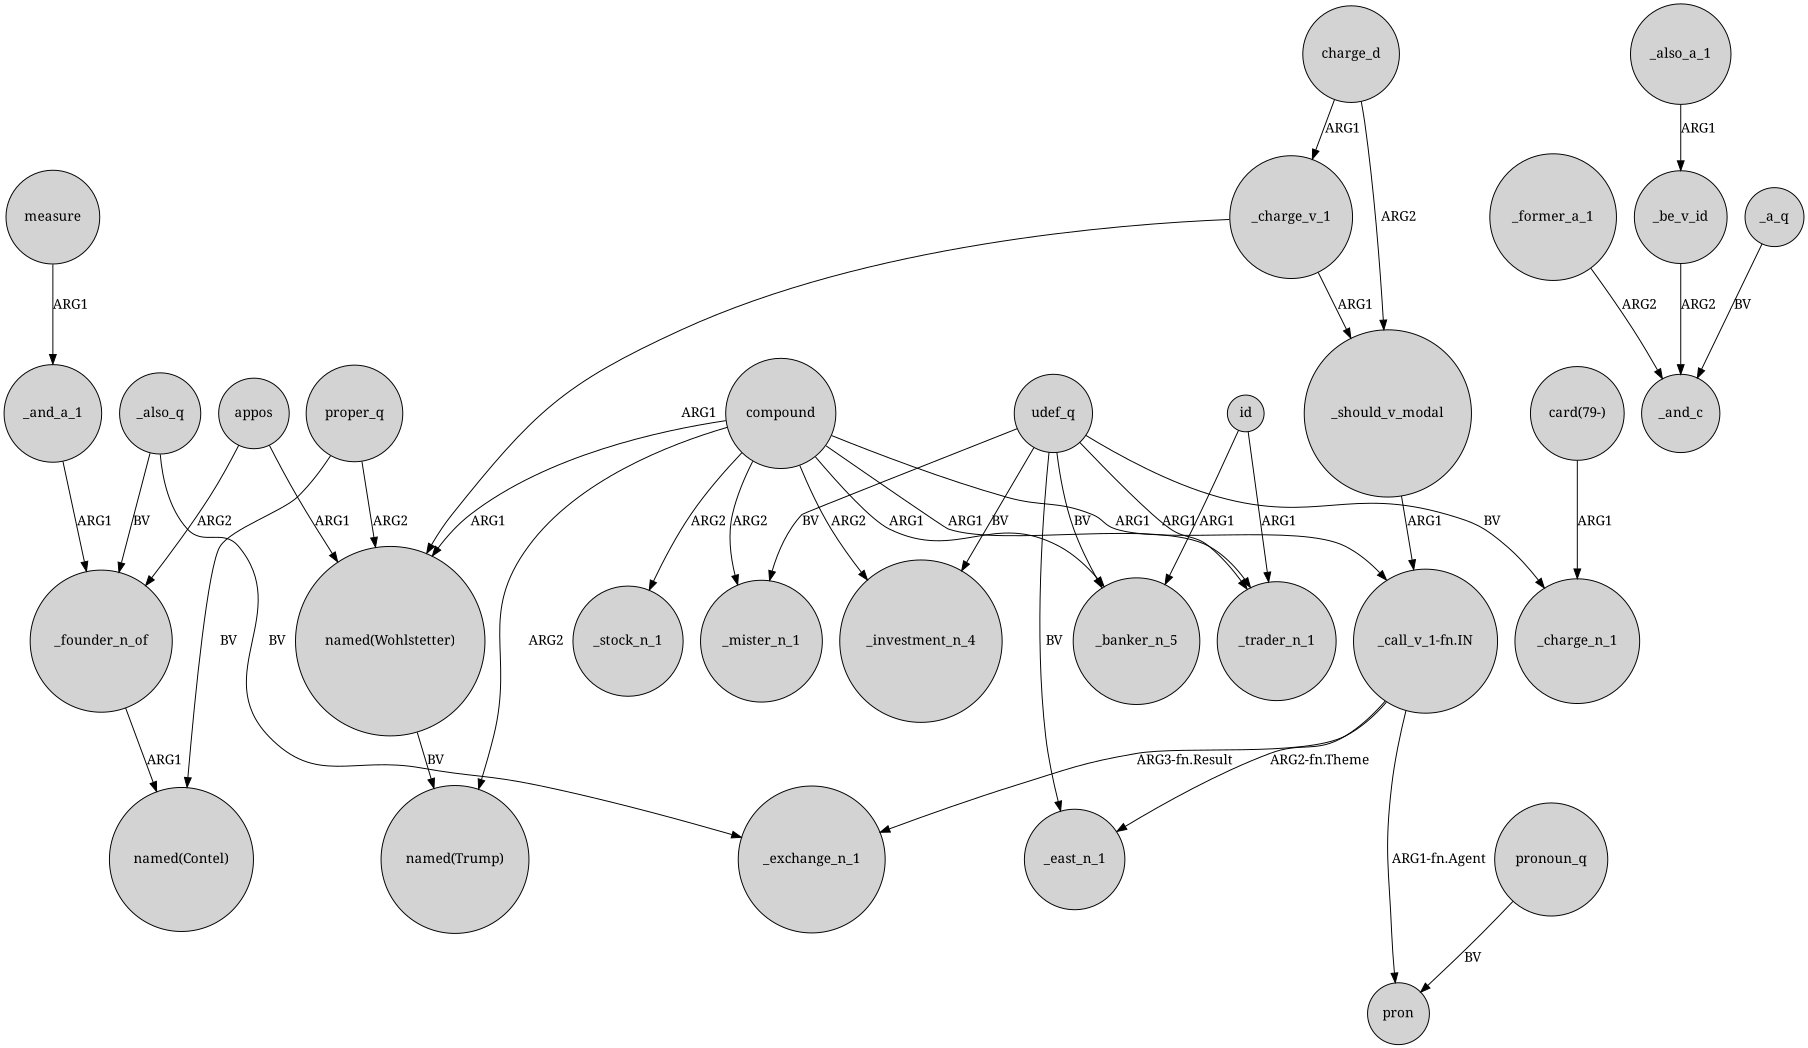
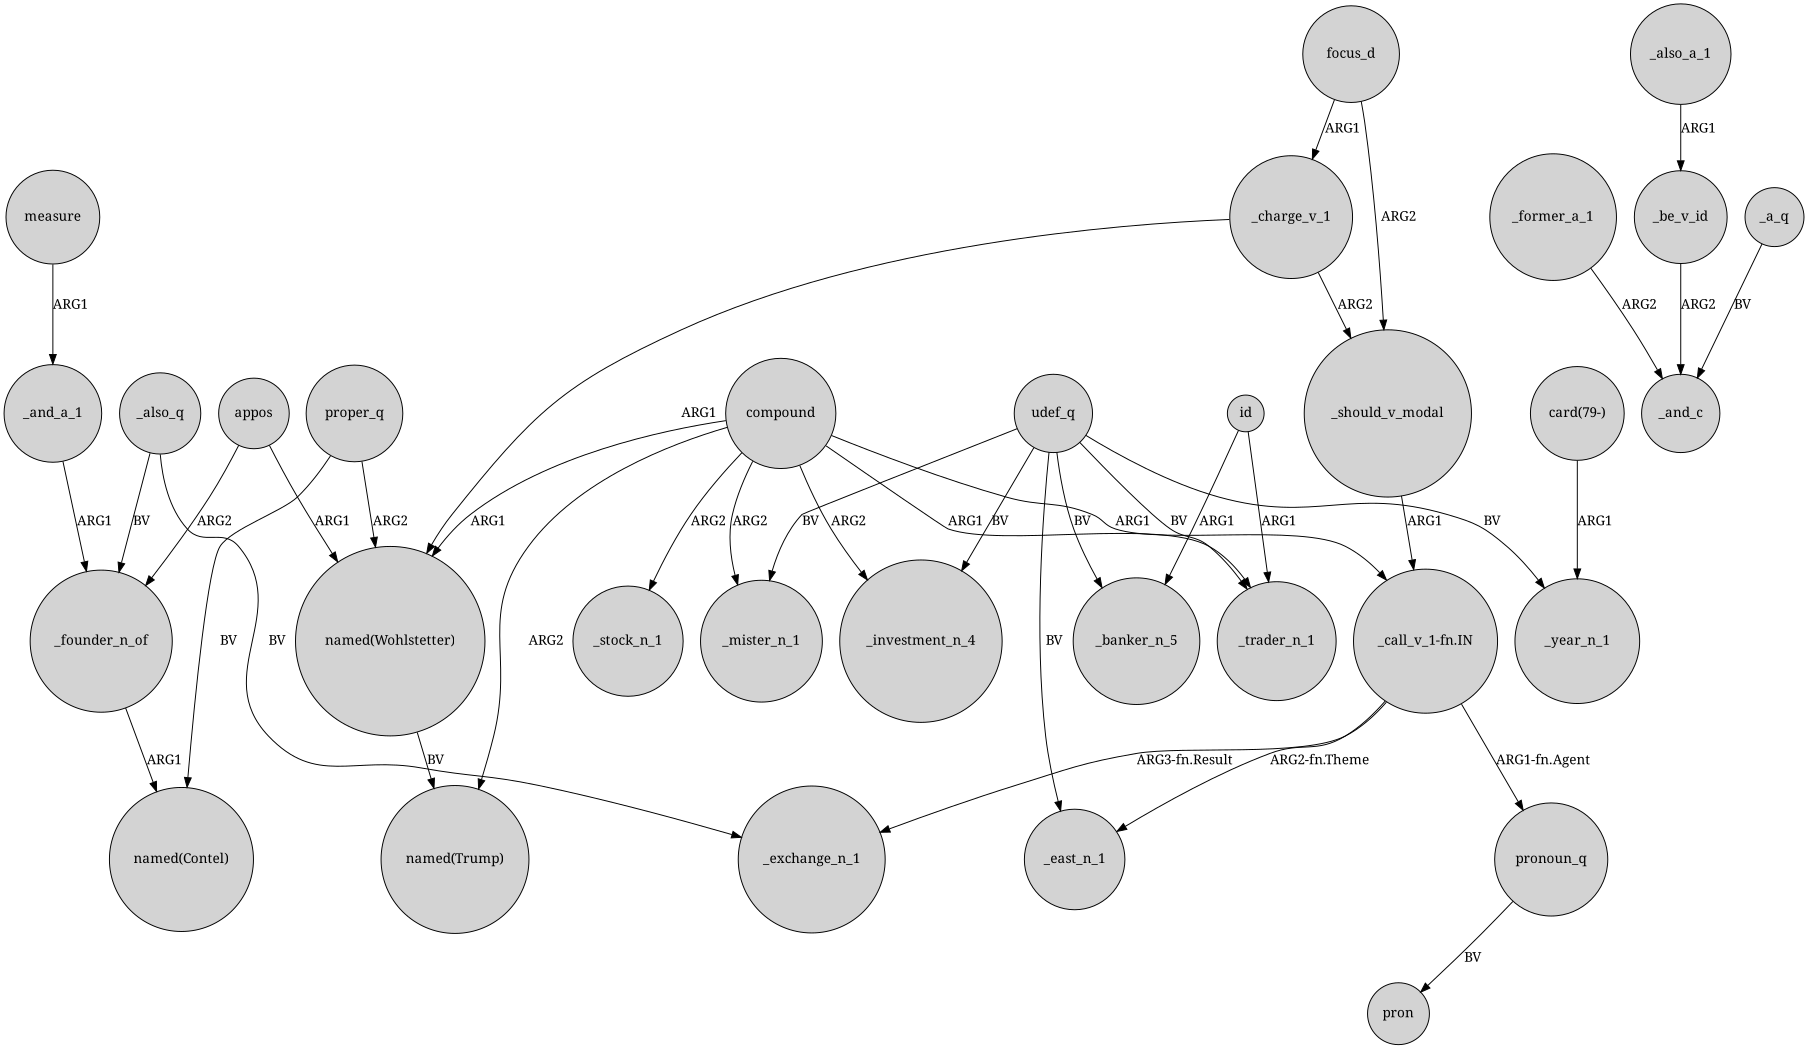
node "charge_d": label "charge_d" -> "focus_d"
edge "_charge_v_1" -> "_should_v_modal": label "ARG1" -> "ARG2"
edge "udef_q" -> "_trader_n_1": label "ARG1" -> "BV"
edge "compound" -> "_banker_n_5": removed, label "ARG1"
node "_charge_n_1": label "_charge_n_1" -> "_year_n_1"
edge "_call_v_1-fn.IN" -> "pron": now "_call_v_1-fn.IN" -> "pronoun_q"
